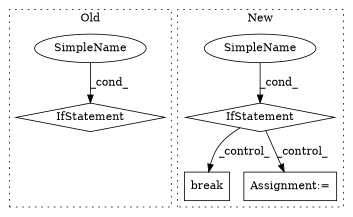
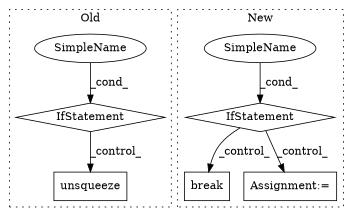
node "unsqueeze": added
